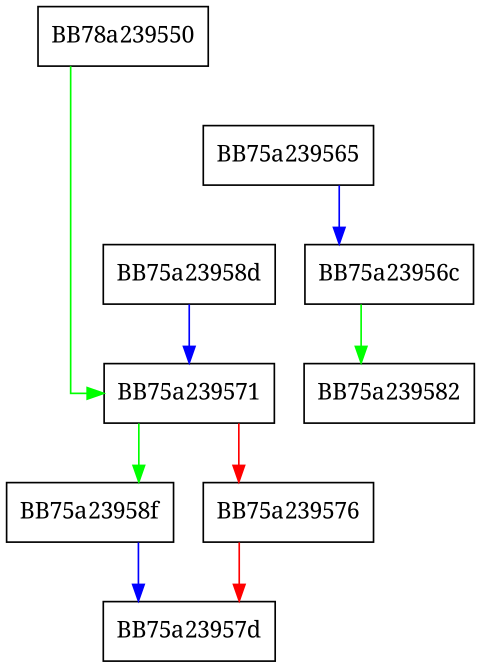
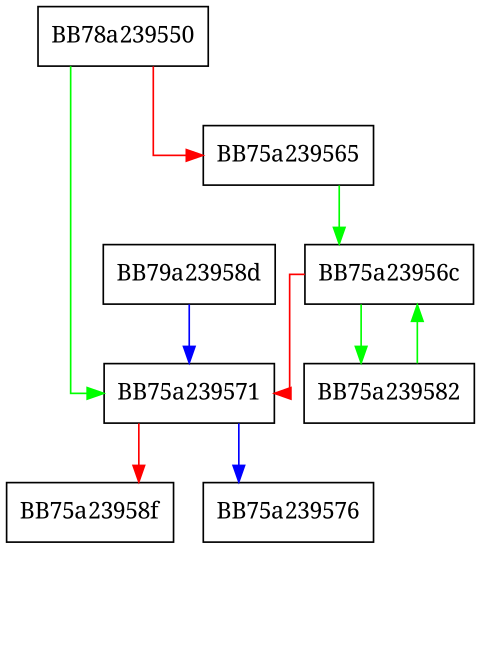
edge "BB78a239550" -> "BB75a239565": added
edge "BB75a239565" -> "BB75a23956c": color blue -> green
node "BB75a23958d": label "BB75a23958d" -> "BB79a23958d"
edge "BB75a23956c" -> "BB75a239571": added
edge "BB75a239582" -> "BB75a23956c": added
edge "BB75a239571" -> "BB75a23958f": color green -> red
edge "BB75a239571" -> "BB75a239576": color red -> blue
node "BB75a23957d": removed
